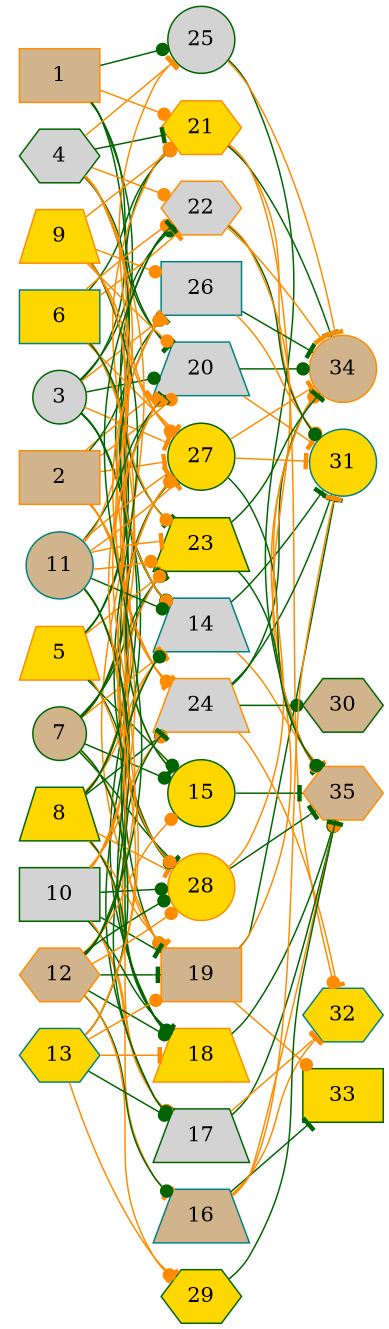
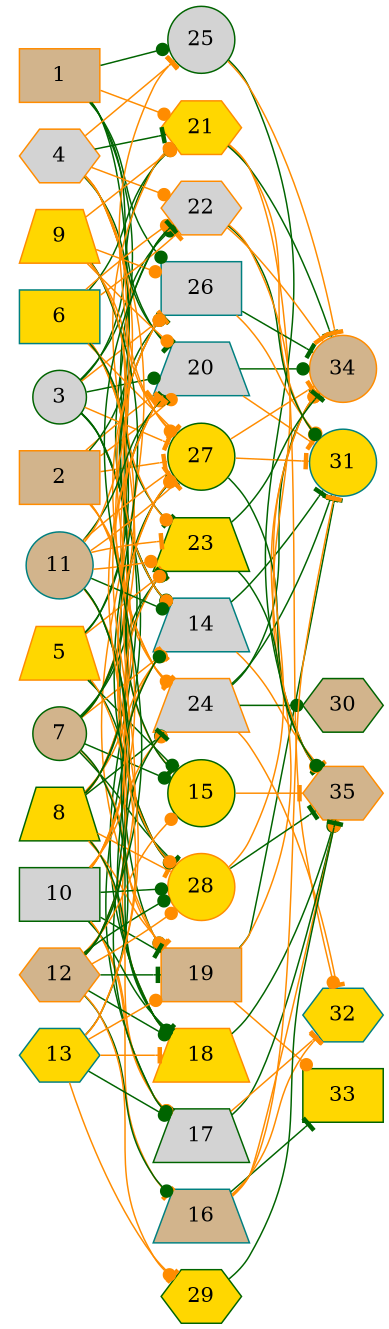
node "4": color darkgreen -> darkorange
edge "1" -> "26": added
edge "15" -> "35": color darkgreen -> darkorange
